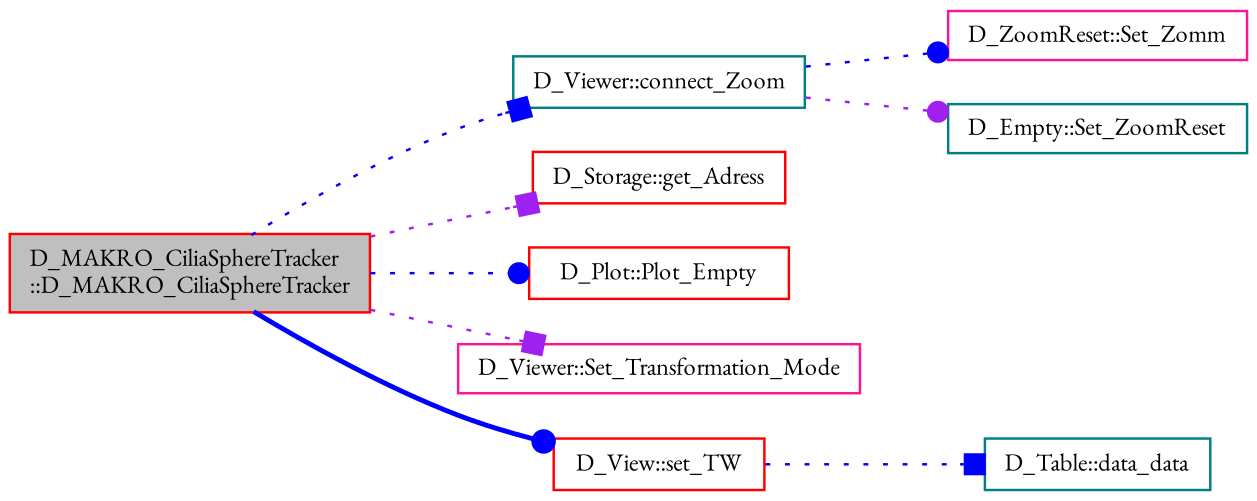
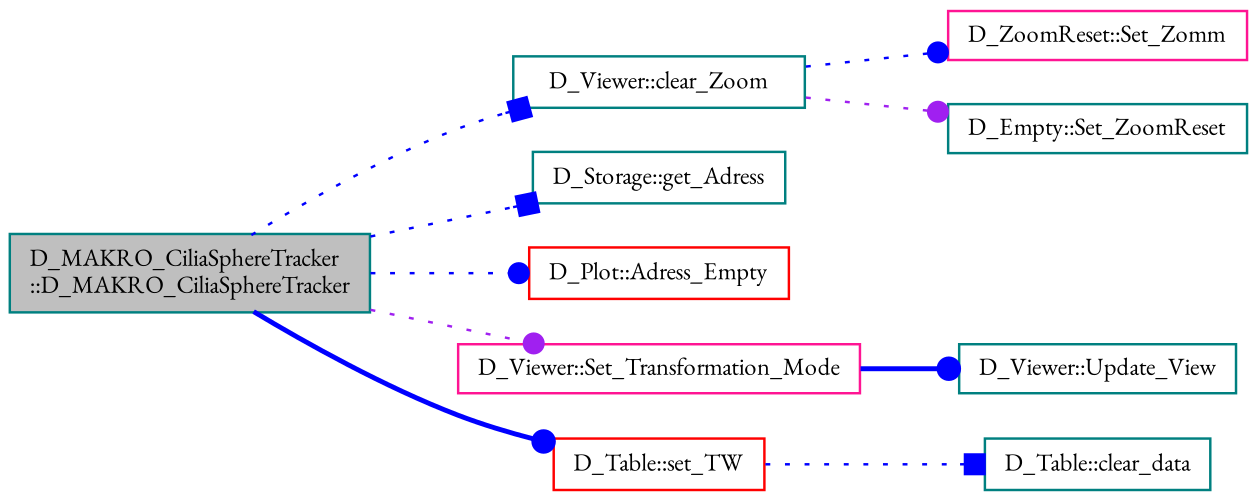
node "D_Viewer::connect_Zoom": label "D_Viewer::connect_Zoom" -> "D_Viewer::clear_Zoom"
node "D_Storage::get_Adress": color red -> teal
edge "D_MAKRO_CiliaSphereTracker ::D_MAKRO_CiliaSphereTracker" -> "D_Storage::get_Adress": color purple -> blue
node "D_MAKRO_CiliaSphereTracker ::D_MAKRO_CiliaSphereTracker": color red -> teal
node "D_Plot::Plot_Empty": label "D_Plot::Plot_Empty" -> "D_Plot::Adress_Empty"
edge "D_MAKRO_CiliaSphereTracker ::D_MAKRO_CiliaSphereTracker" -> "D_Viewer::Set_Transformation_Mode": arrowhead box -> dot
node "D_Viewer::Update_View": added
node "D_View::set_TW": label "D_View::set_TW" -> "D_Table::set_TW"
node "D_Table::data_data": label "D_Table::data_data" -> "D_Table::clear_data"
